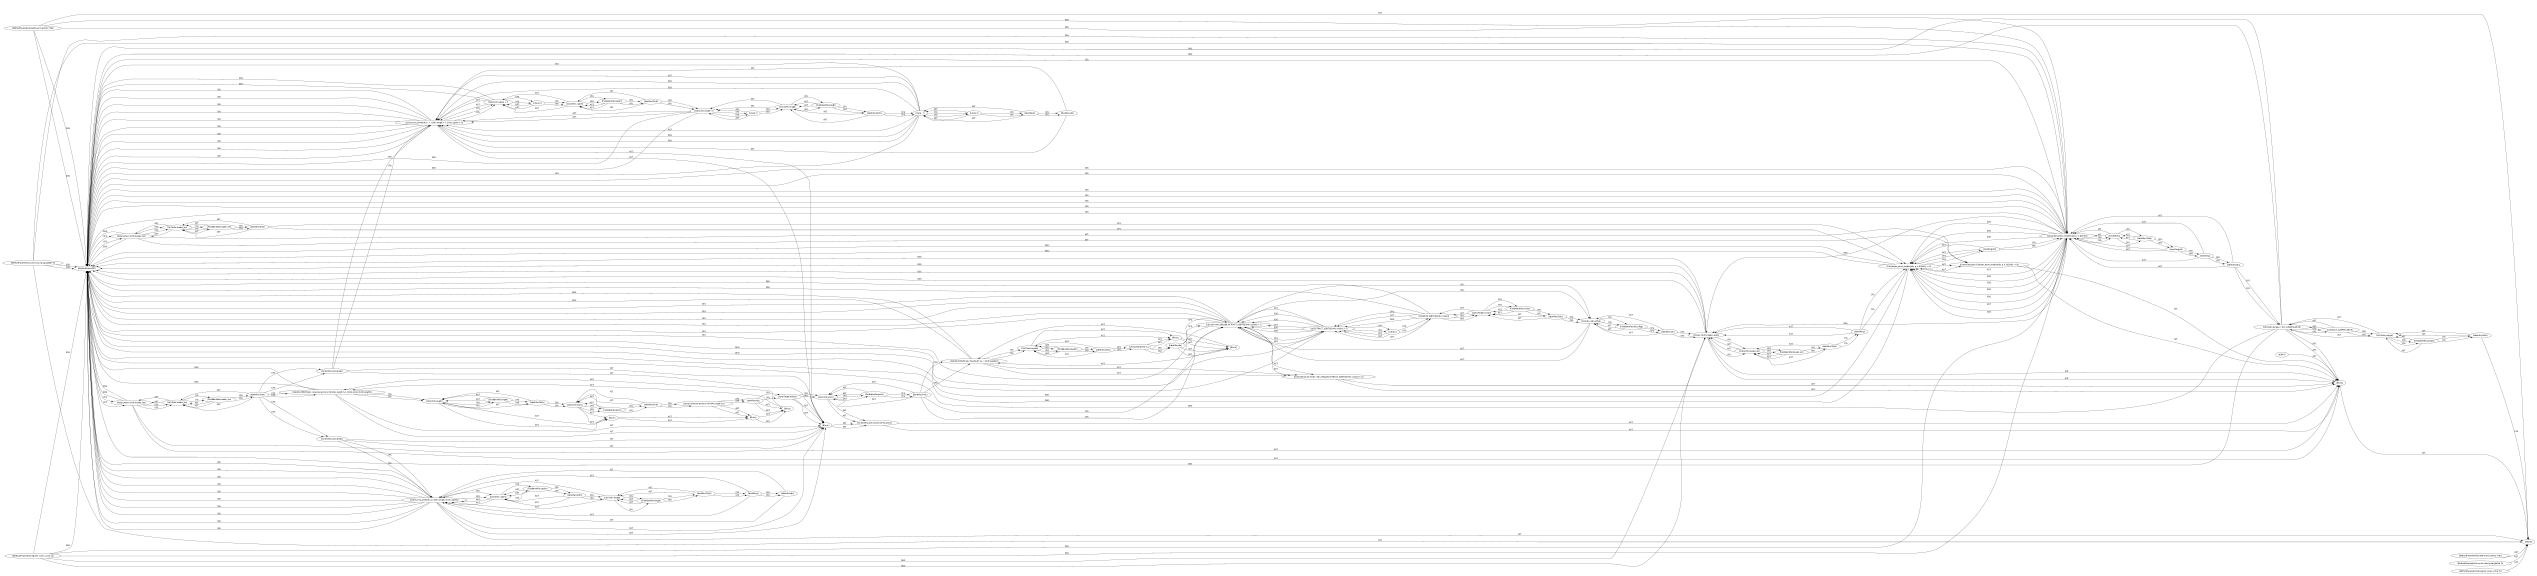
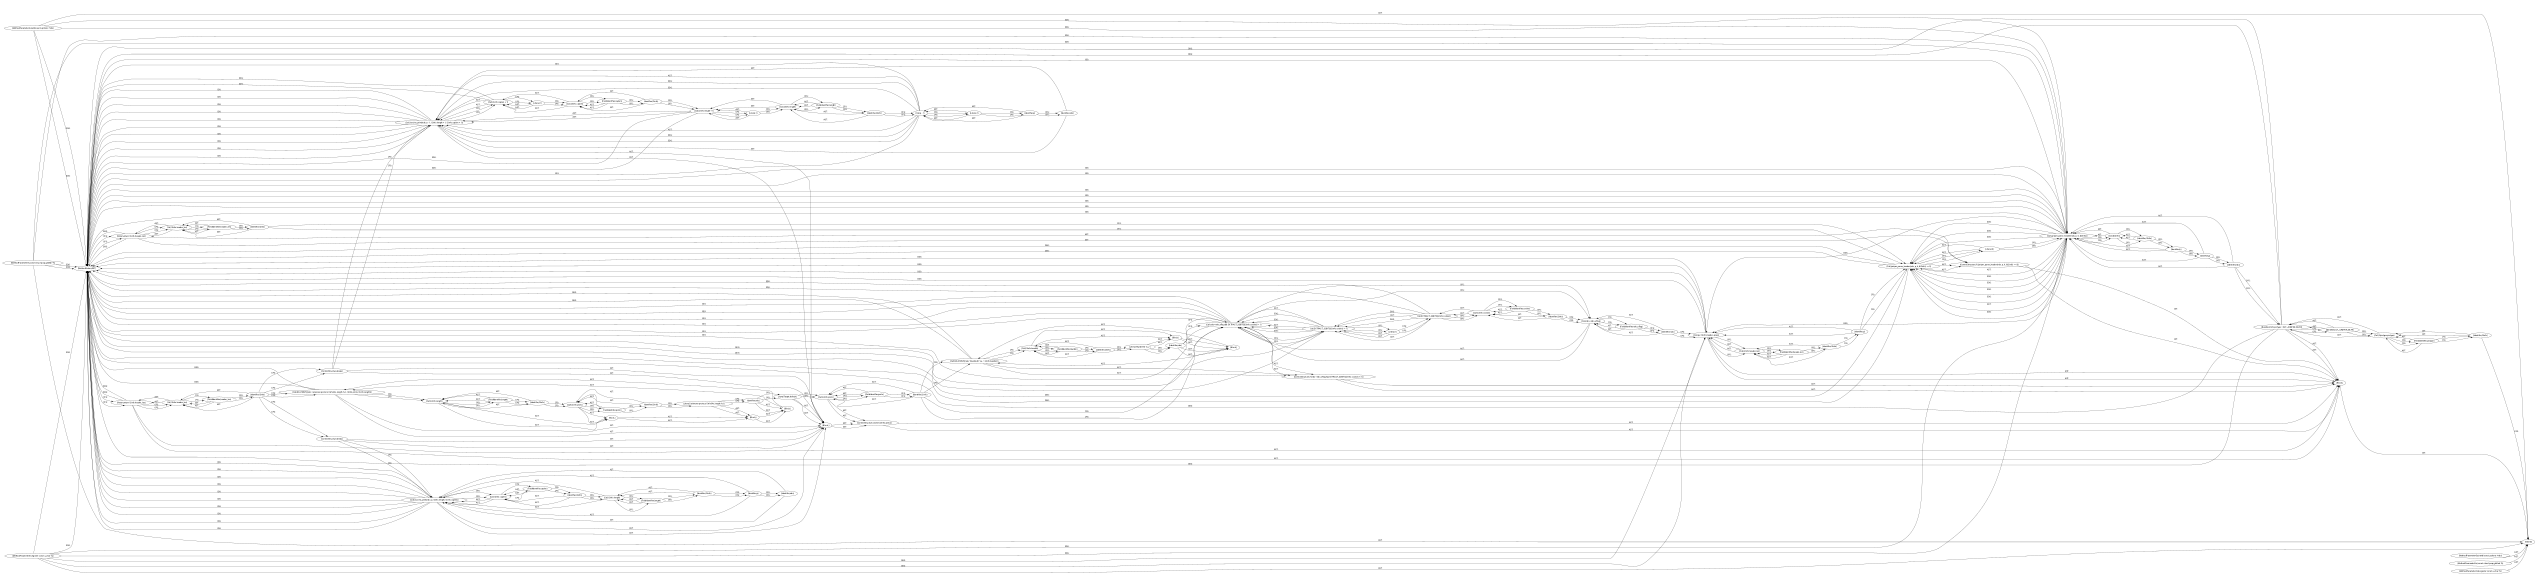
node "(JumpTarget,0)": label "(JumpTarget,0)" -> "(Literal,0)"
node "(JumpTarget,h)": label "(JumpTarget,h)" -> "(Identifier,h)"
node "(Call,l2length.cookie)": label "(Call,l2length.cookie)" -> "(Call,l2info.cookie)"
node "(Call,MLFR_32BITS(l2info.cookie))": label "(Call,MLFR_32BITS(l2info.cookie))" -> "(Call,EXTRACT_32BITS(l2info.cookie))"
node "(Call,l2info.pictype = DLT_JUNIPER_MLFR)": label "(Call,l2info.pictype = DLT_JUNIPER_MLFR)" -> "(Bundle,l2info.pictype = DLT_JUNIPER_MLFR)"
node "(Literal,DLT_JUNIPER_MLFR)": label "(Literal,DLT_JUNIPER_MLFR)" -> "(Identifier,DLT_JUNIPER_MLFR)"
node "(Call,l2info.pictype)": label "(Call,l2info.pictype)" -> "(Call,l2pictype.pictype)"
node "1000107": removed
edge "(Call,isoclns_print(ndo, p, l2info.length, l2info.caplen))" -> "1000102": now "(MethodParameterIn,register const u_char *p)" -> "1000102"
